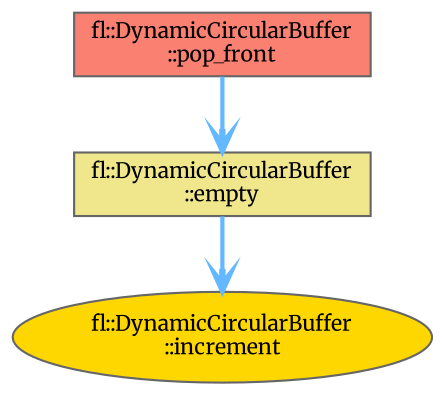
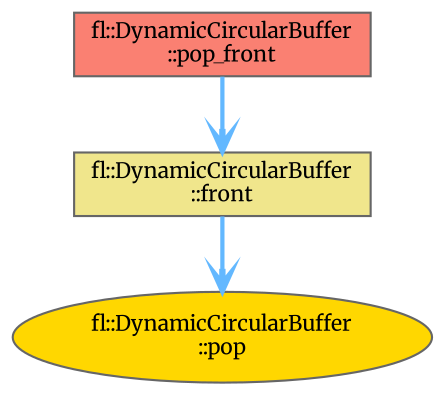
node "fl::DynamicCircularBuffer ::empty": label "fl::DynamicCircularBuffer ::empty" -> "fl::DynamicCircularBuffer ::front"
node "fl::DynamicCircularBuffer ::increment": label "fl::DynamicCircularBuffer ::increment" -> "fl::DynamicCircularBuffer ::pop"
